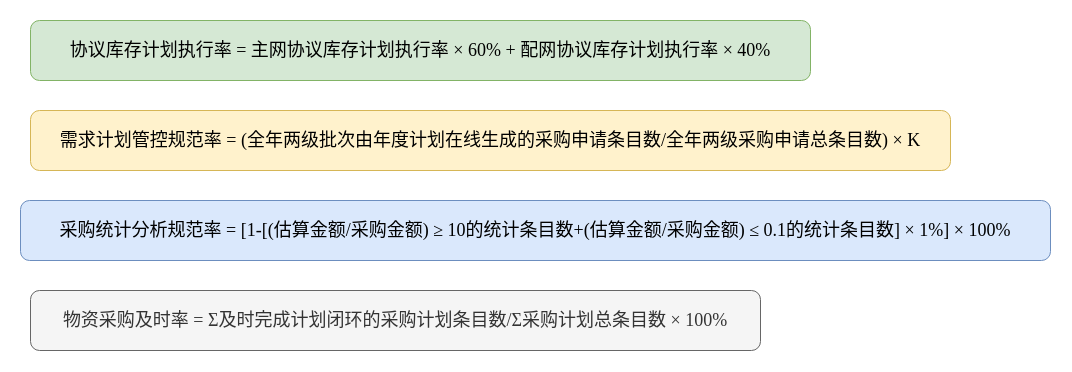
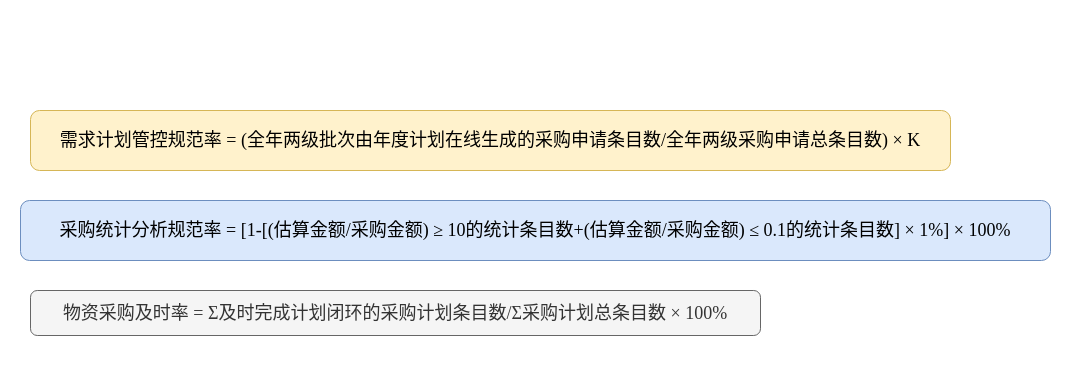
node "协议库存计划执行率 = 主网协议库存计划执行率 × 60% + 配网协议库存计划执行率 × 40%": removed
node "物资采购及时率 = Σ及时完成计划闭环的采购计划条目数/Σ采购计划总条目数 × 100%": size 730x60 -> 730x45
